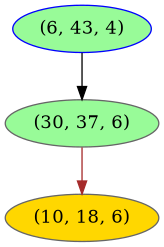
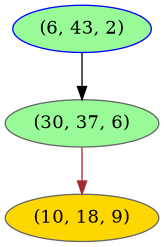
node "(6, 43, 4)": label "(6, 43, 4)" -> "(6, 43, 2)"
node "(10, 18, 6)": label "(10, 18, 6)" -> "(10, 18, 9)"
